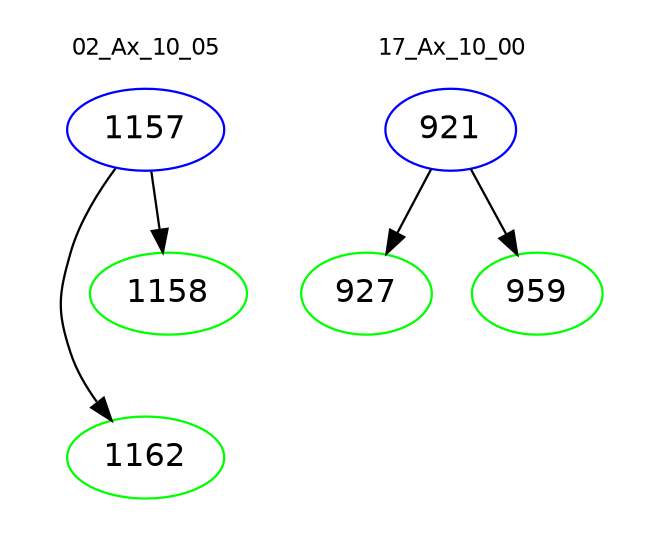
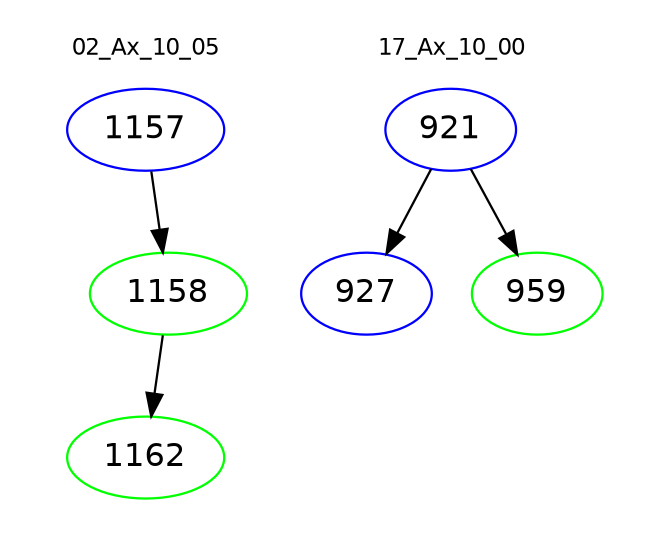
edge "1157" -> "1162": now "1158" -> "1162"
node "927": color green -> blue
